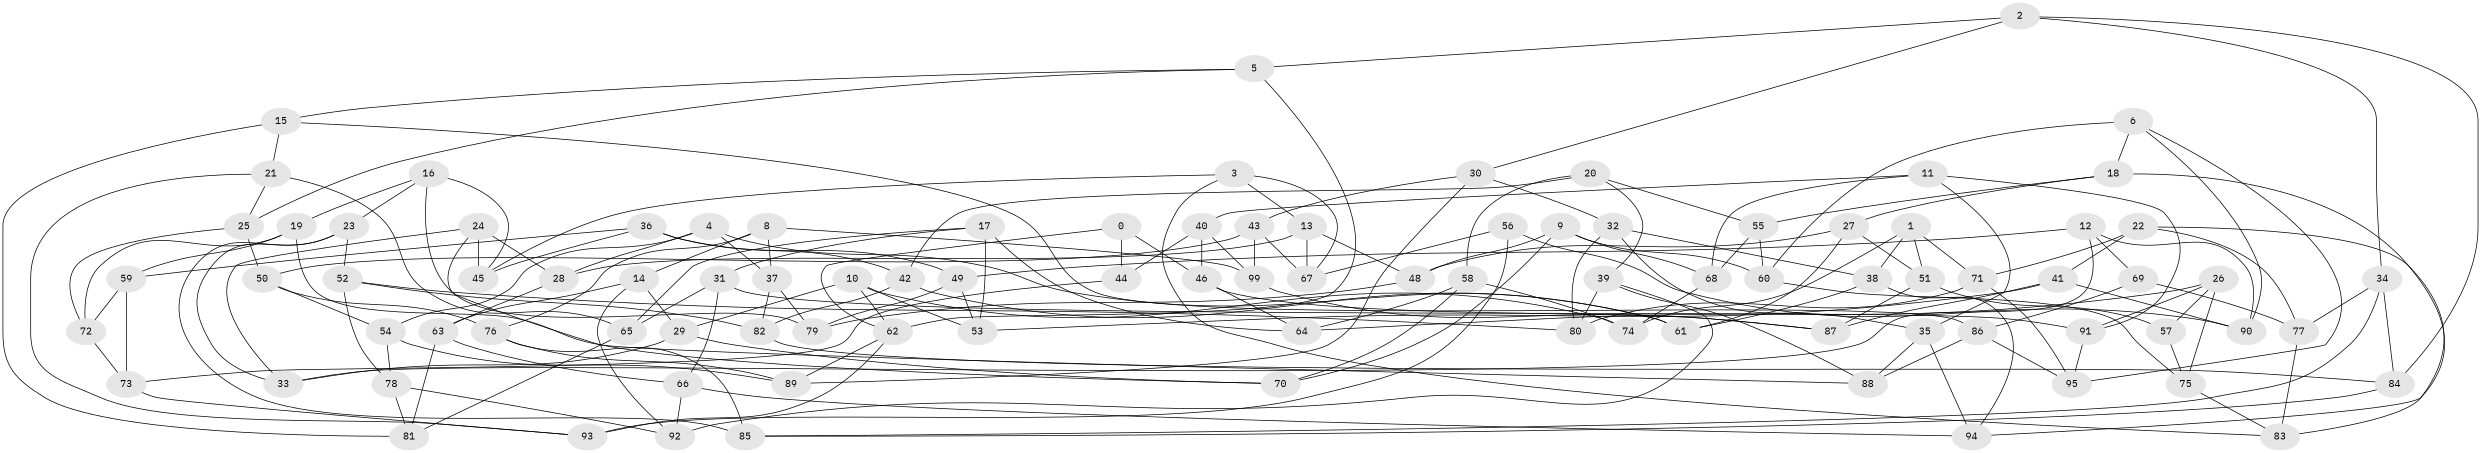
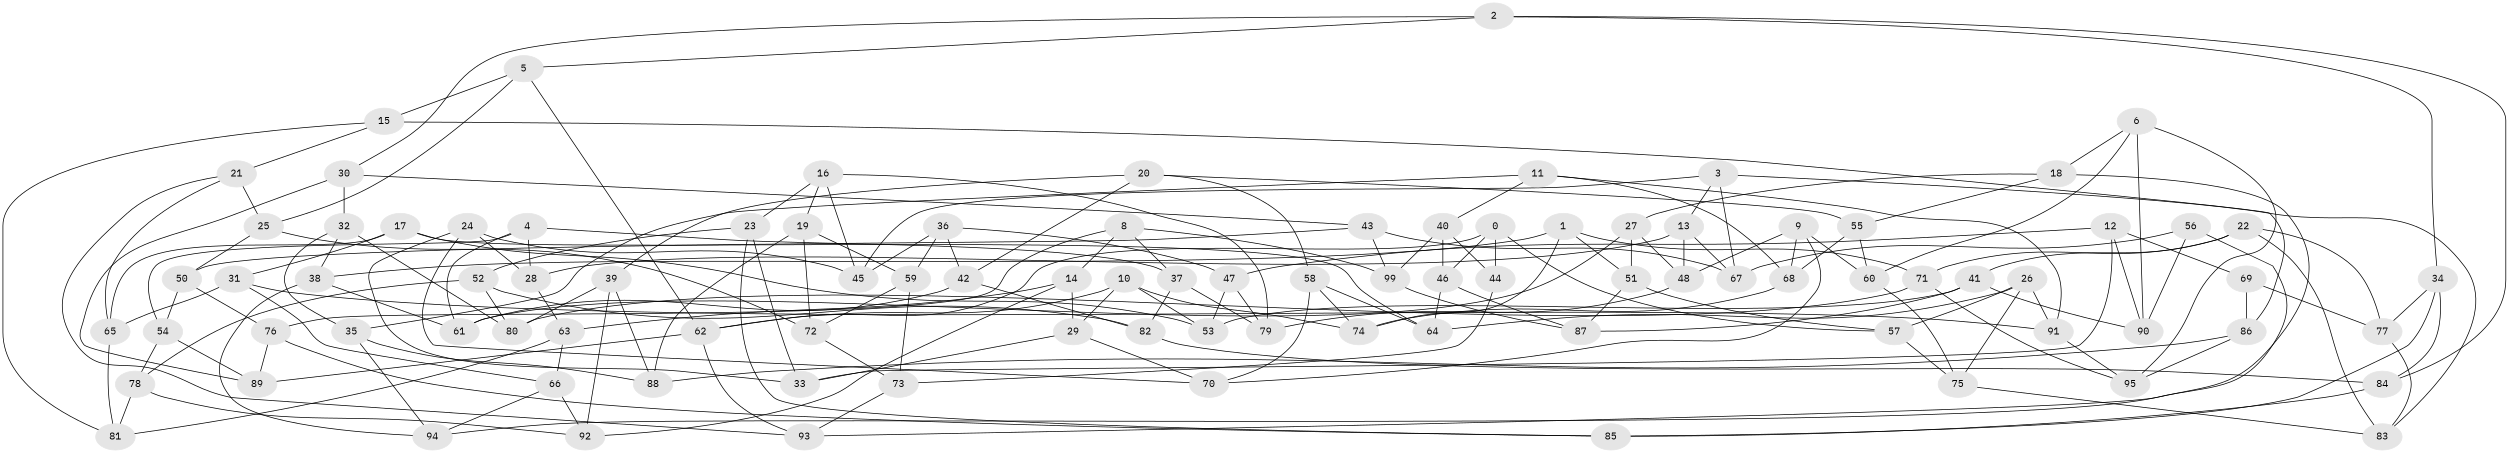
node "49": label "49" -> "47"
edge "0" -- "57": added
